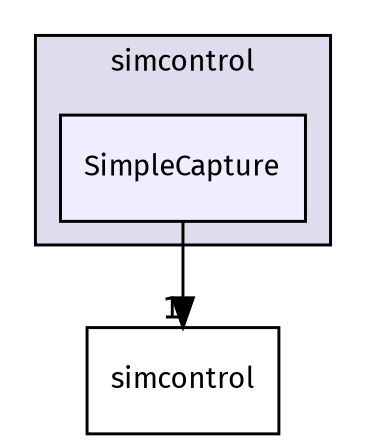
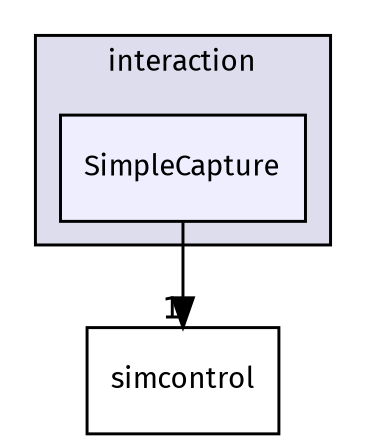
cluster "simcontrol": label "simcontrol" -> "interaction"
